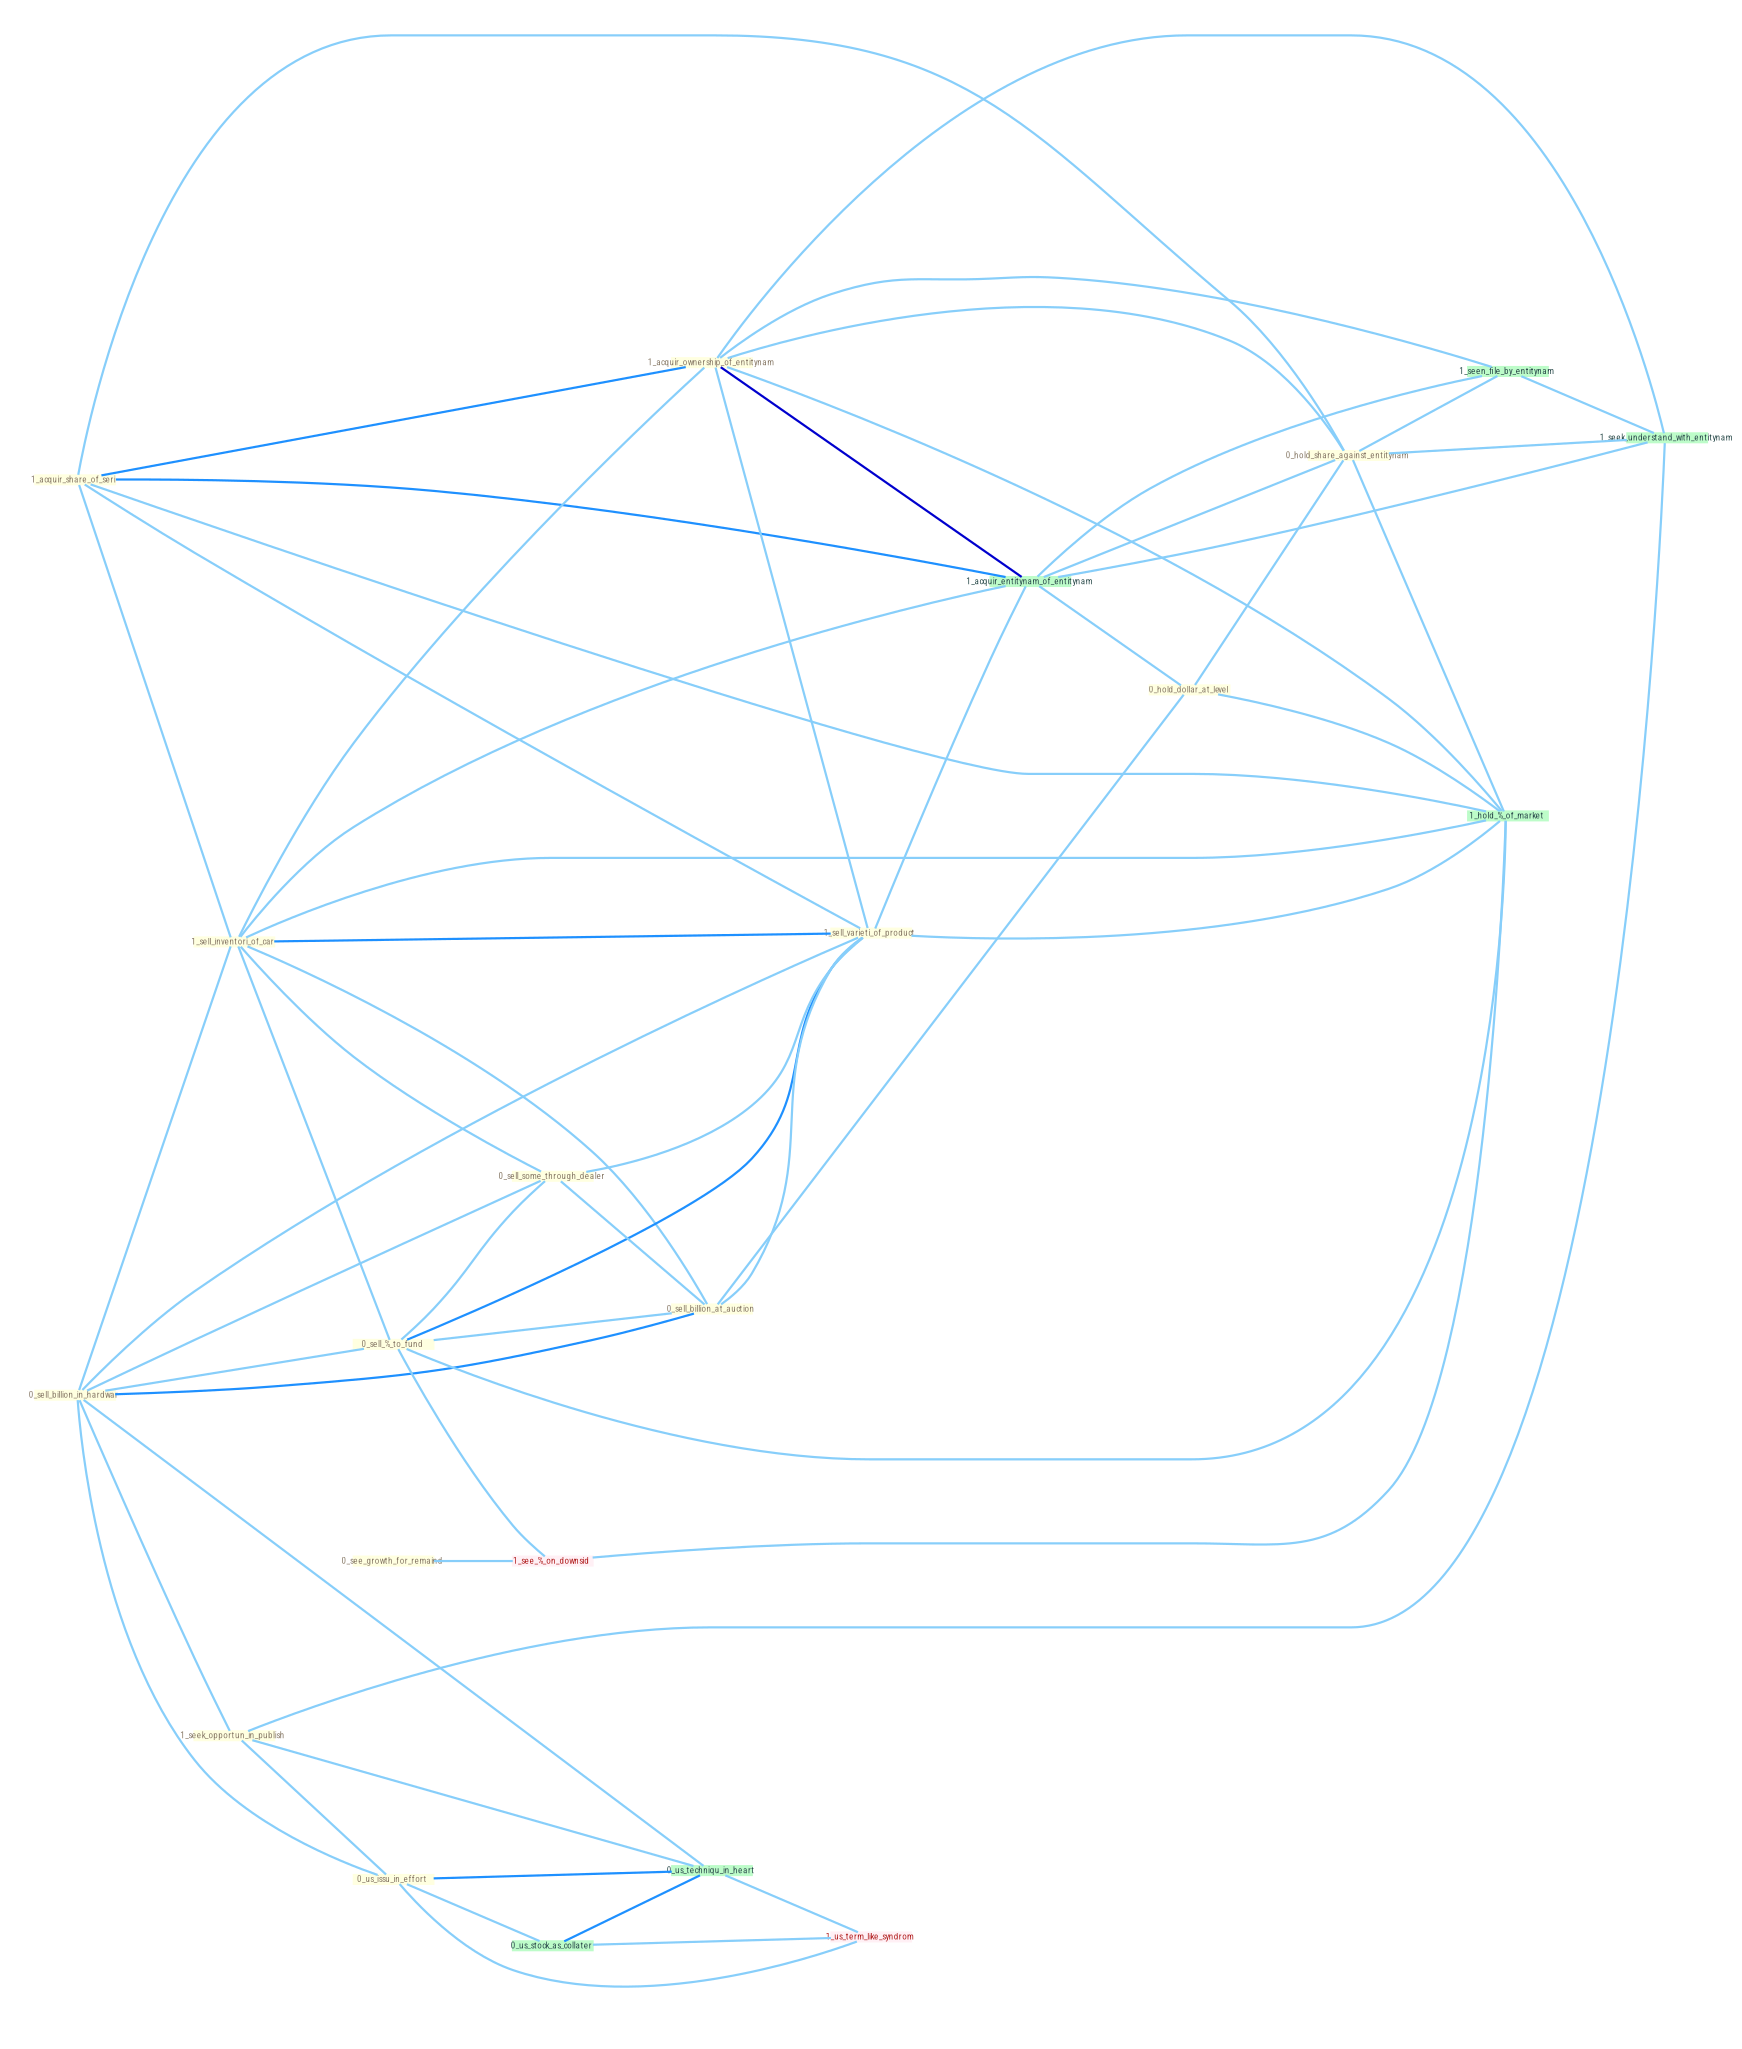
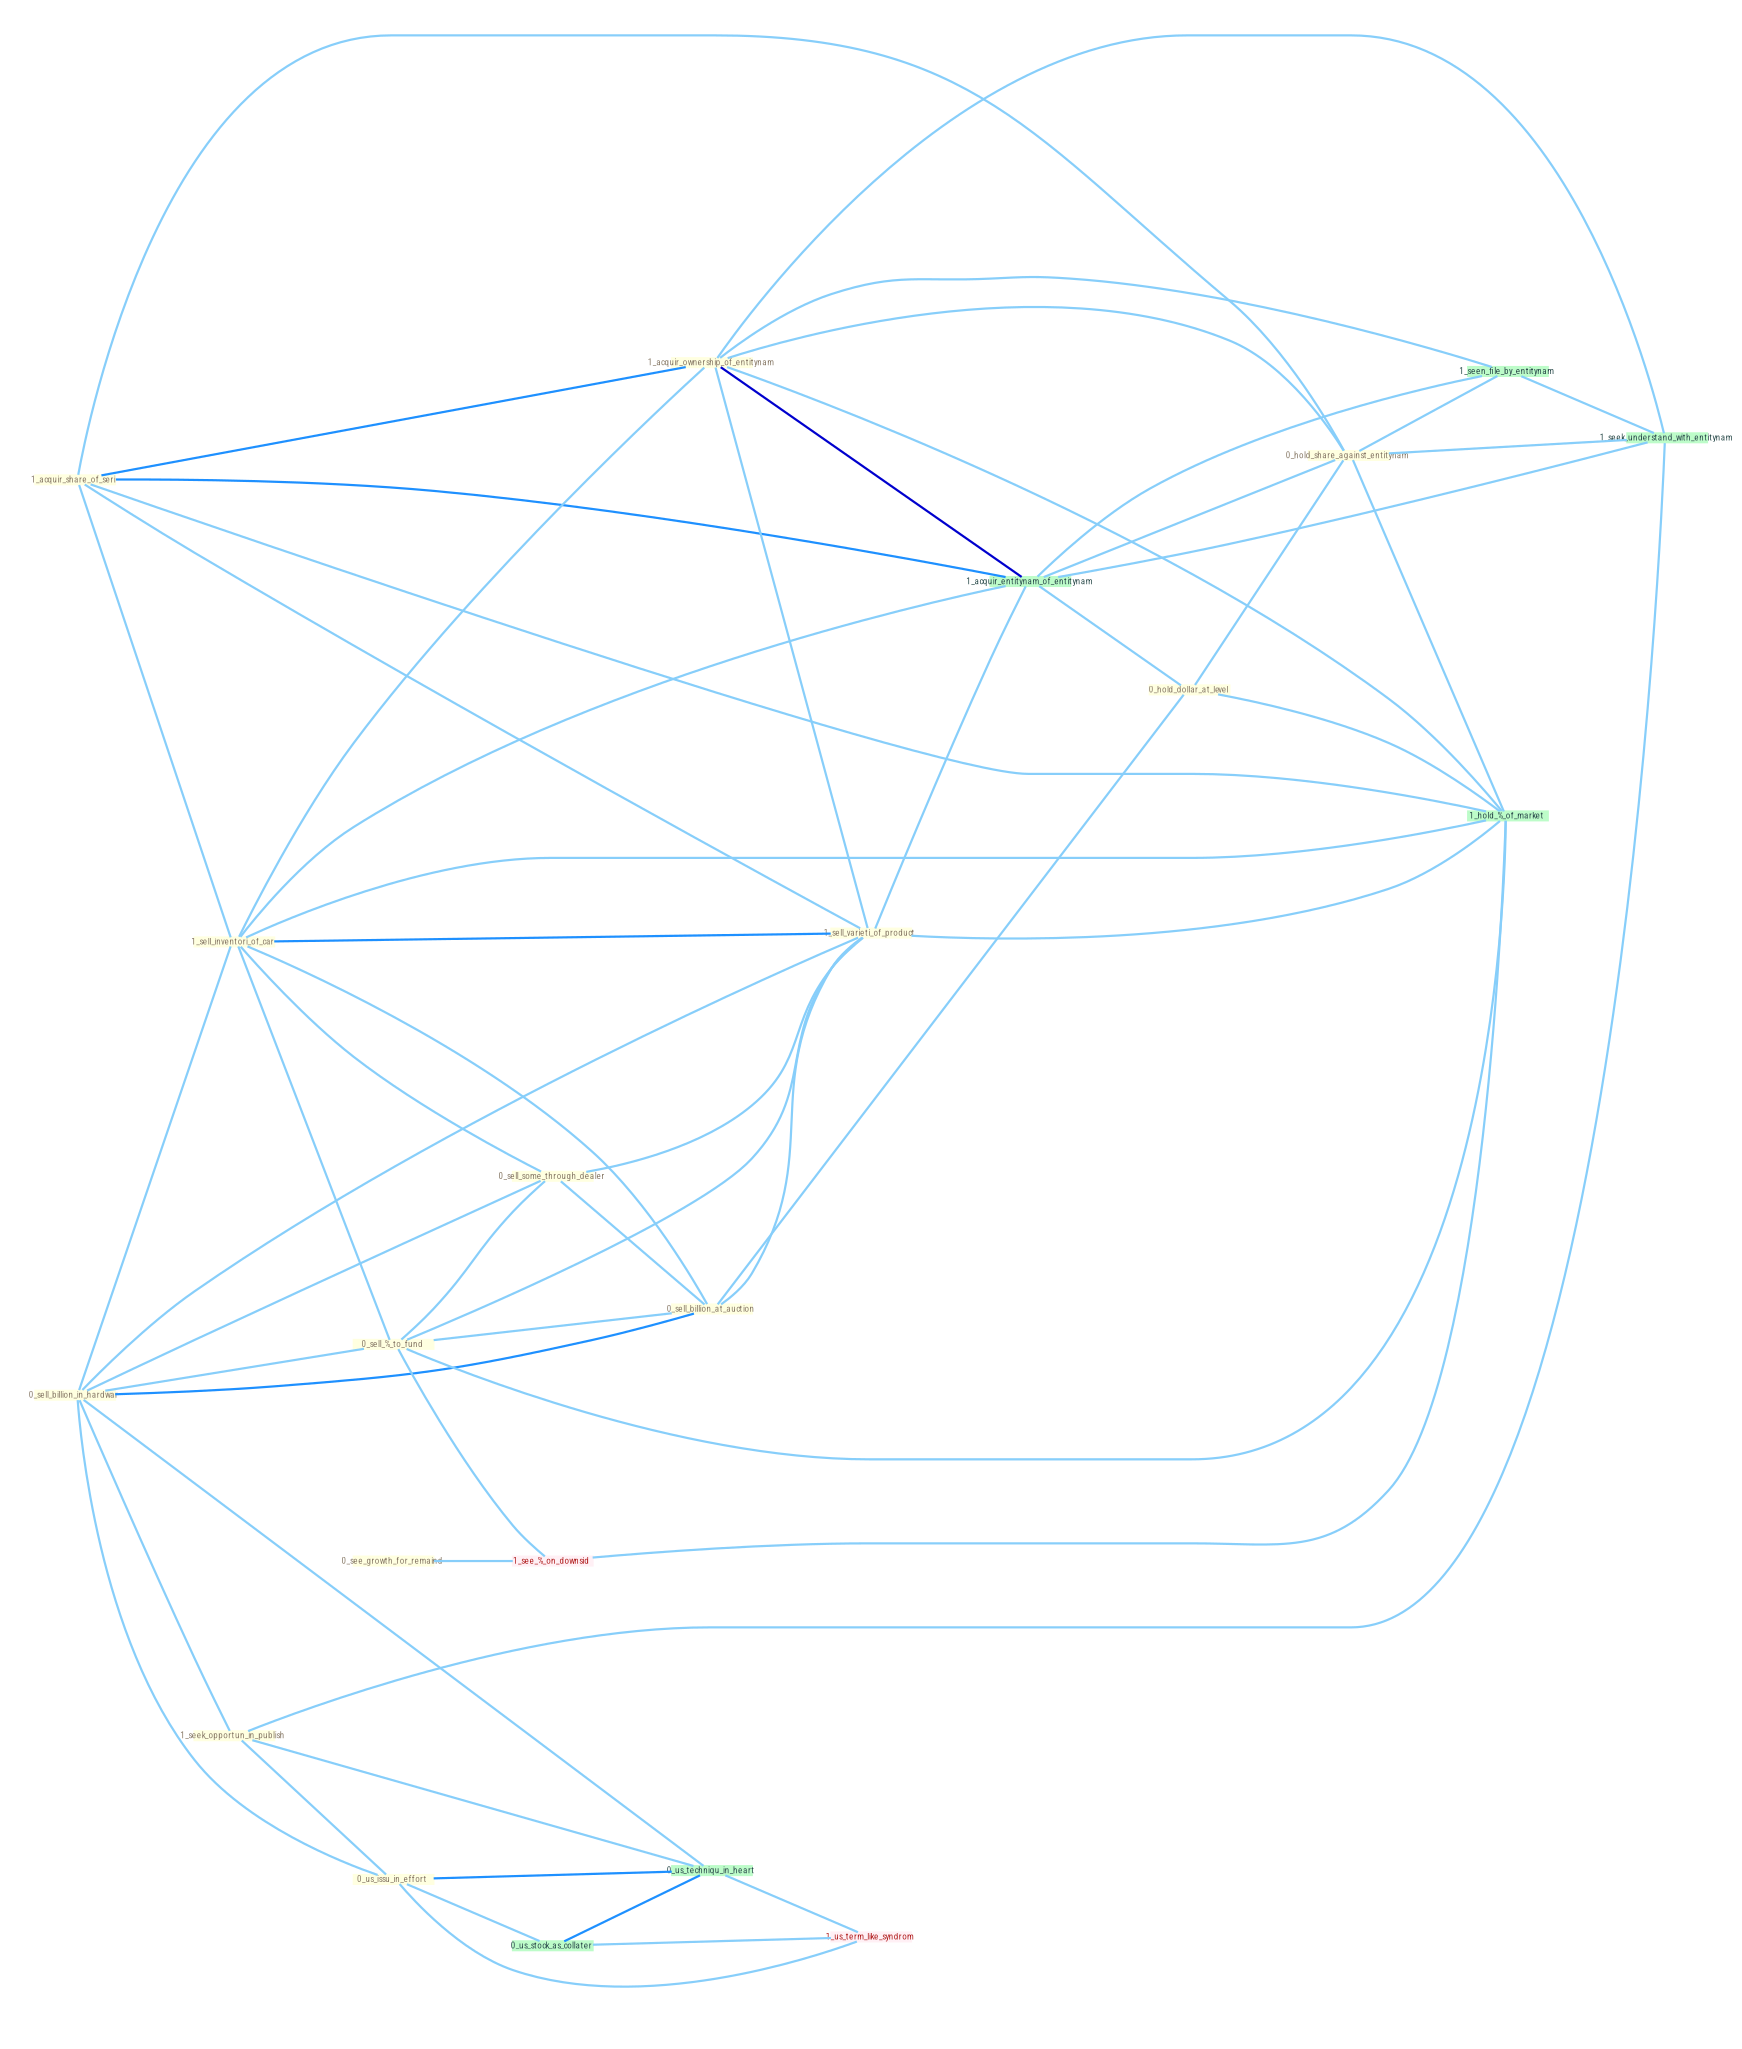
edge "1_sell_varieti_of_product" -- "0_sell_%_to_fund": color #1e90ff -> #87cefa
